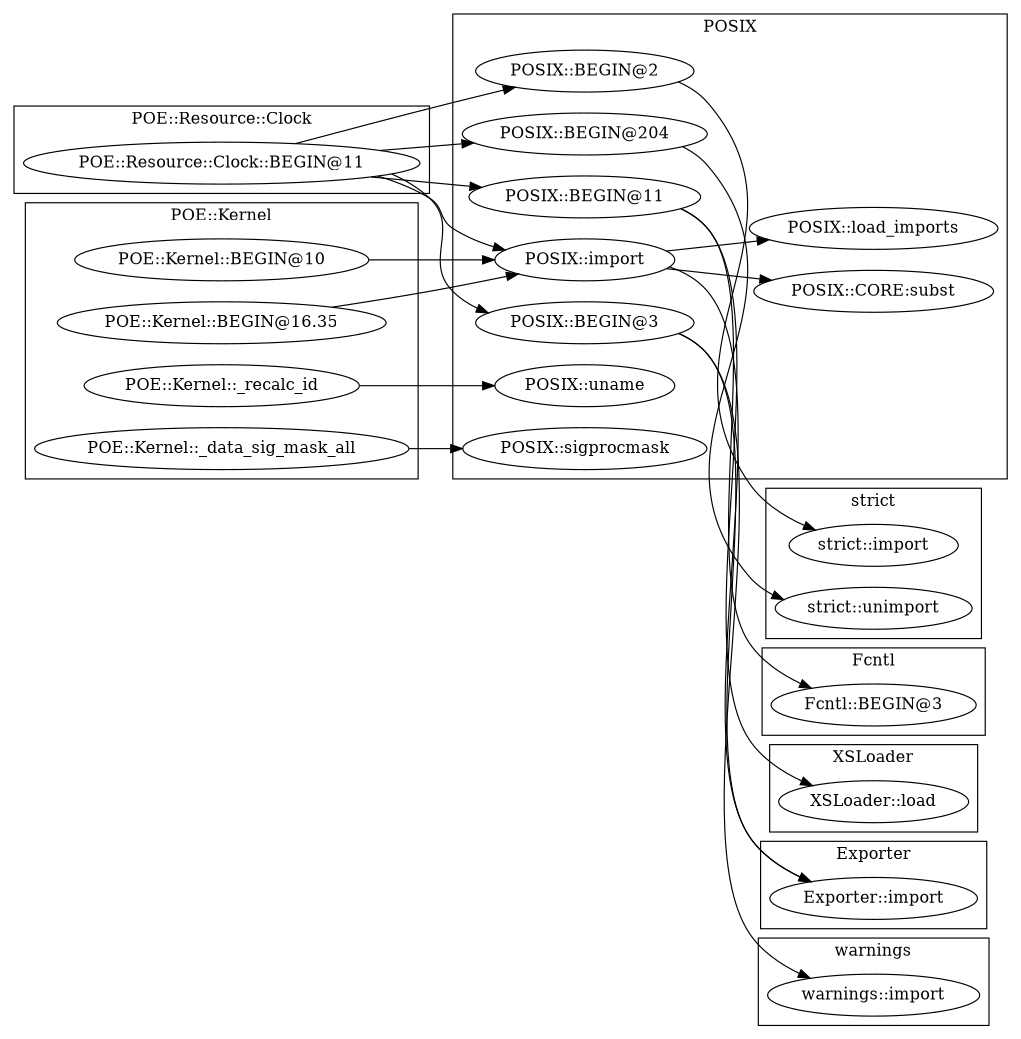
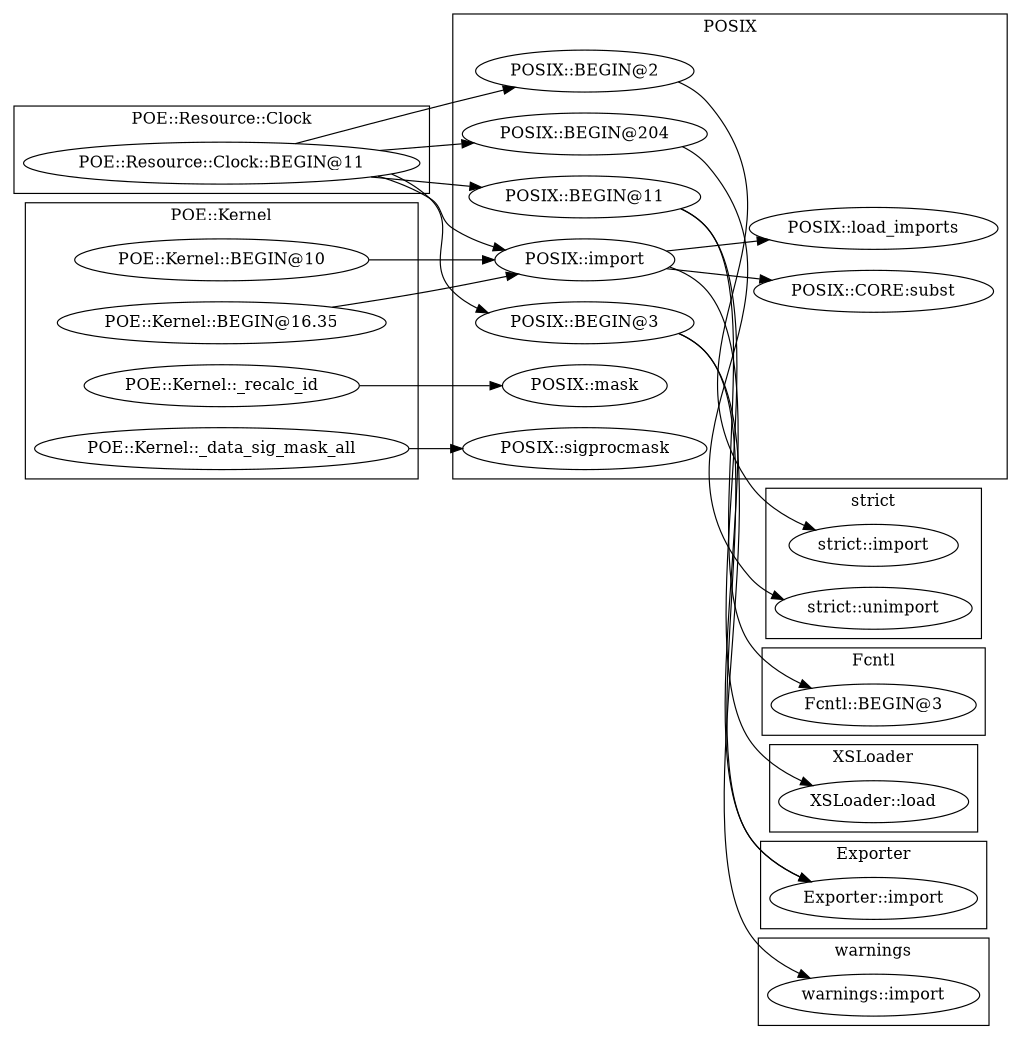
node "POSIX::uname": label "POSIX::uname" -> "POSIX::mask"
